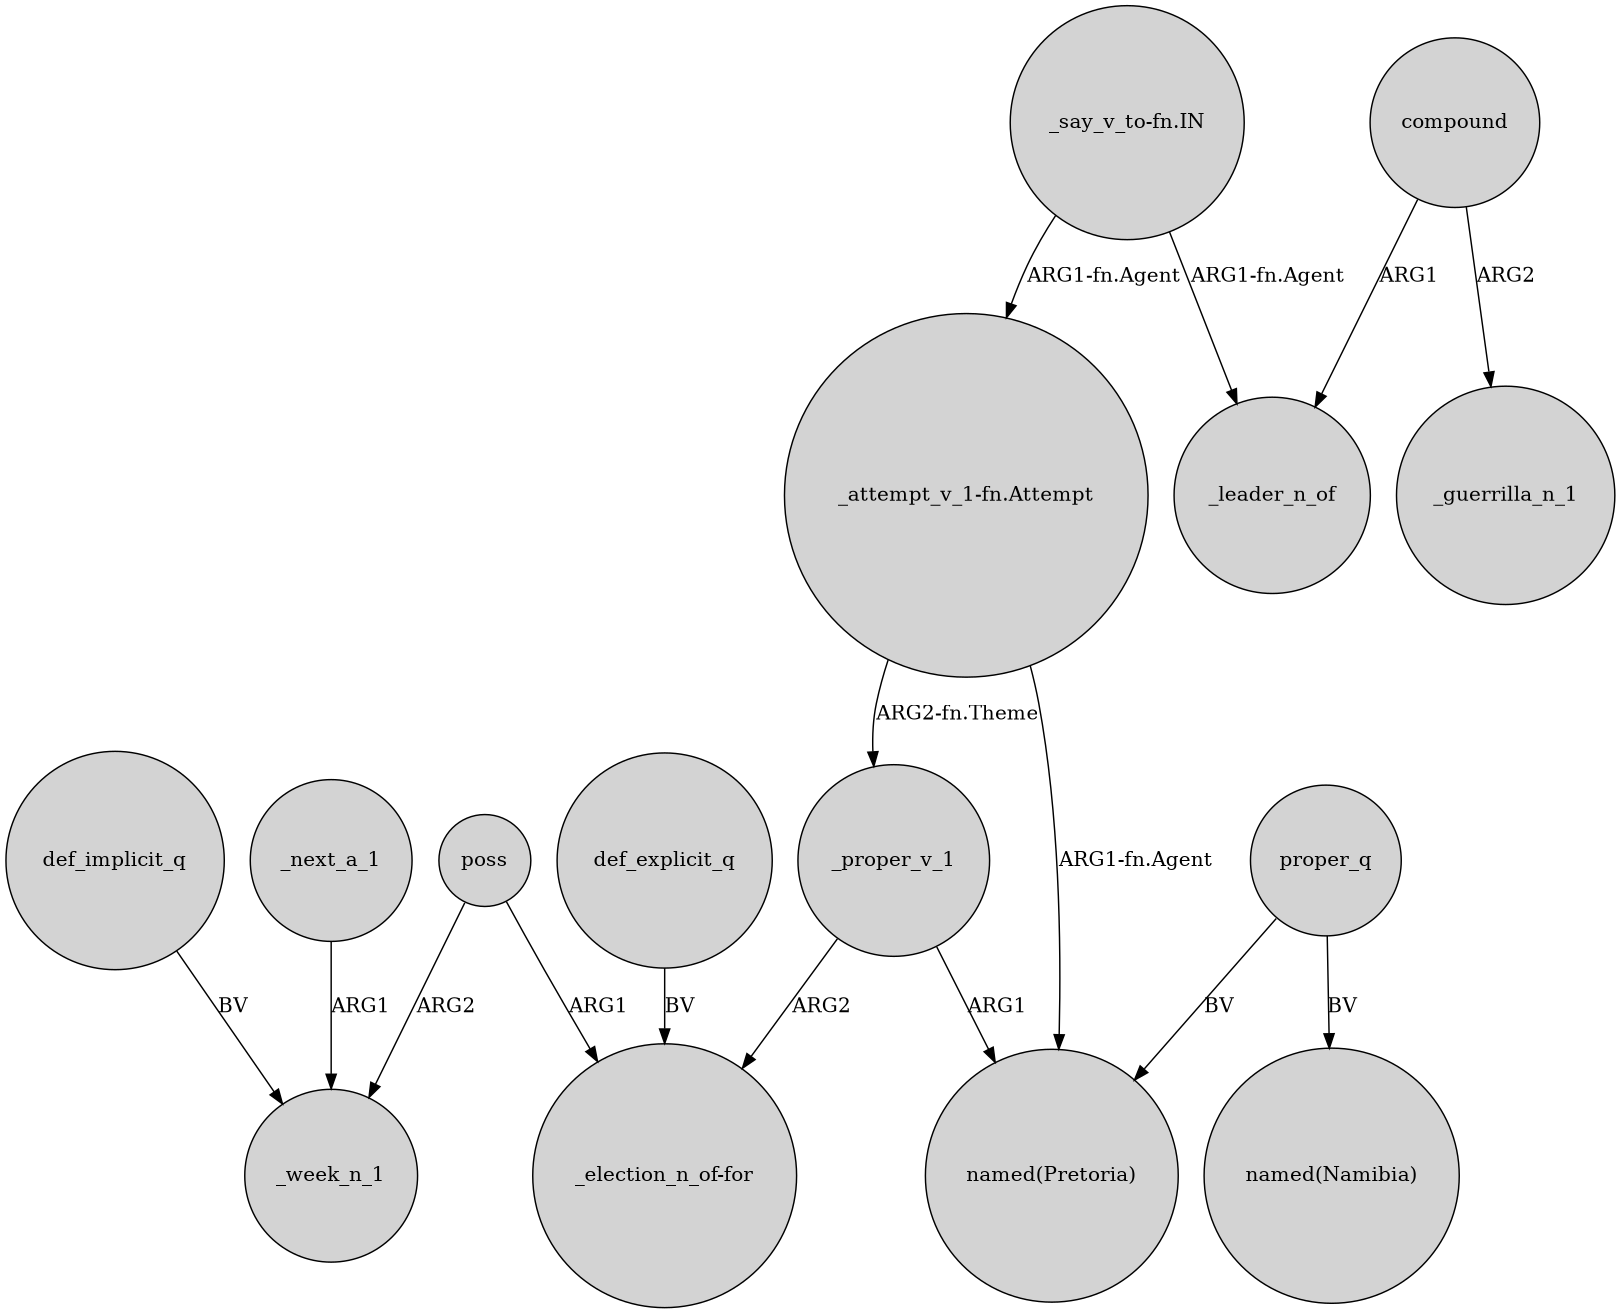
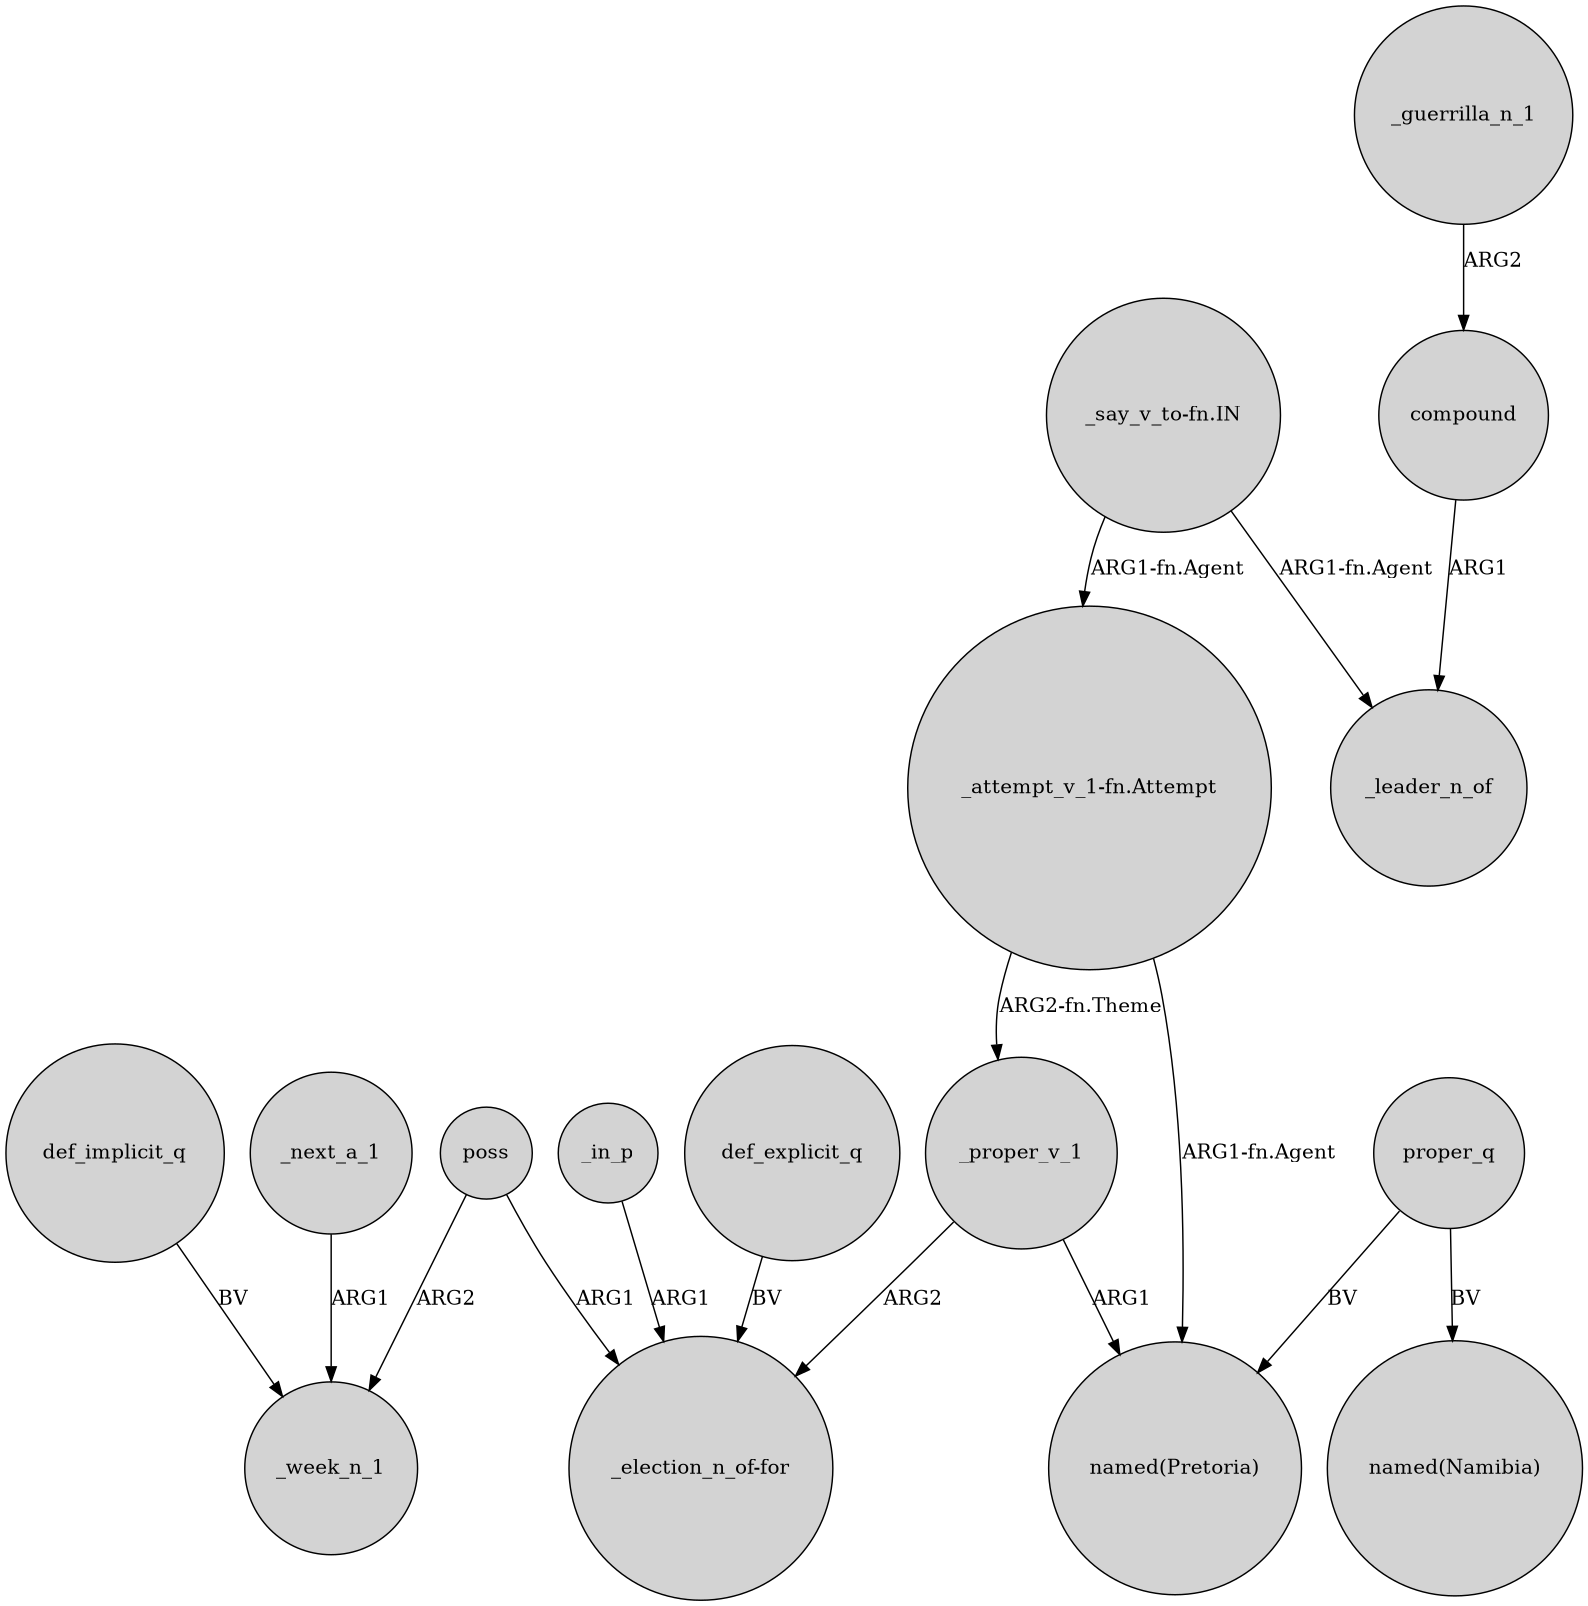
edge "compound" -> "_guerrilla_n_1": reversed
node "_in_p": added
